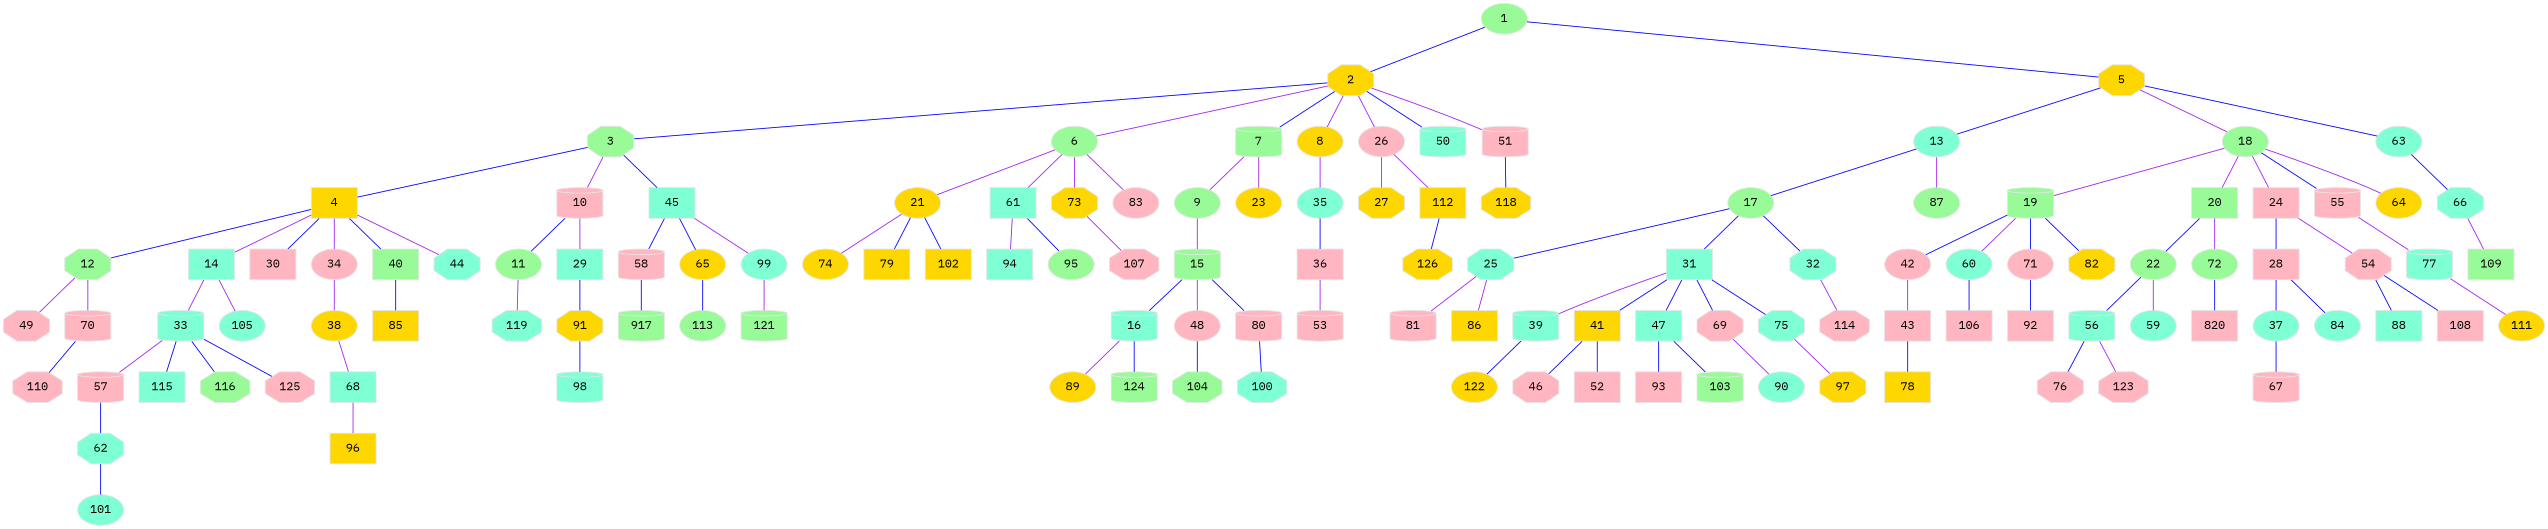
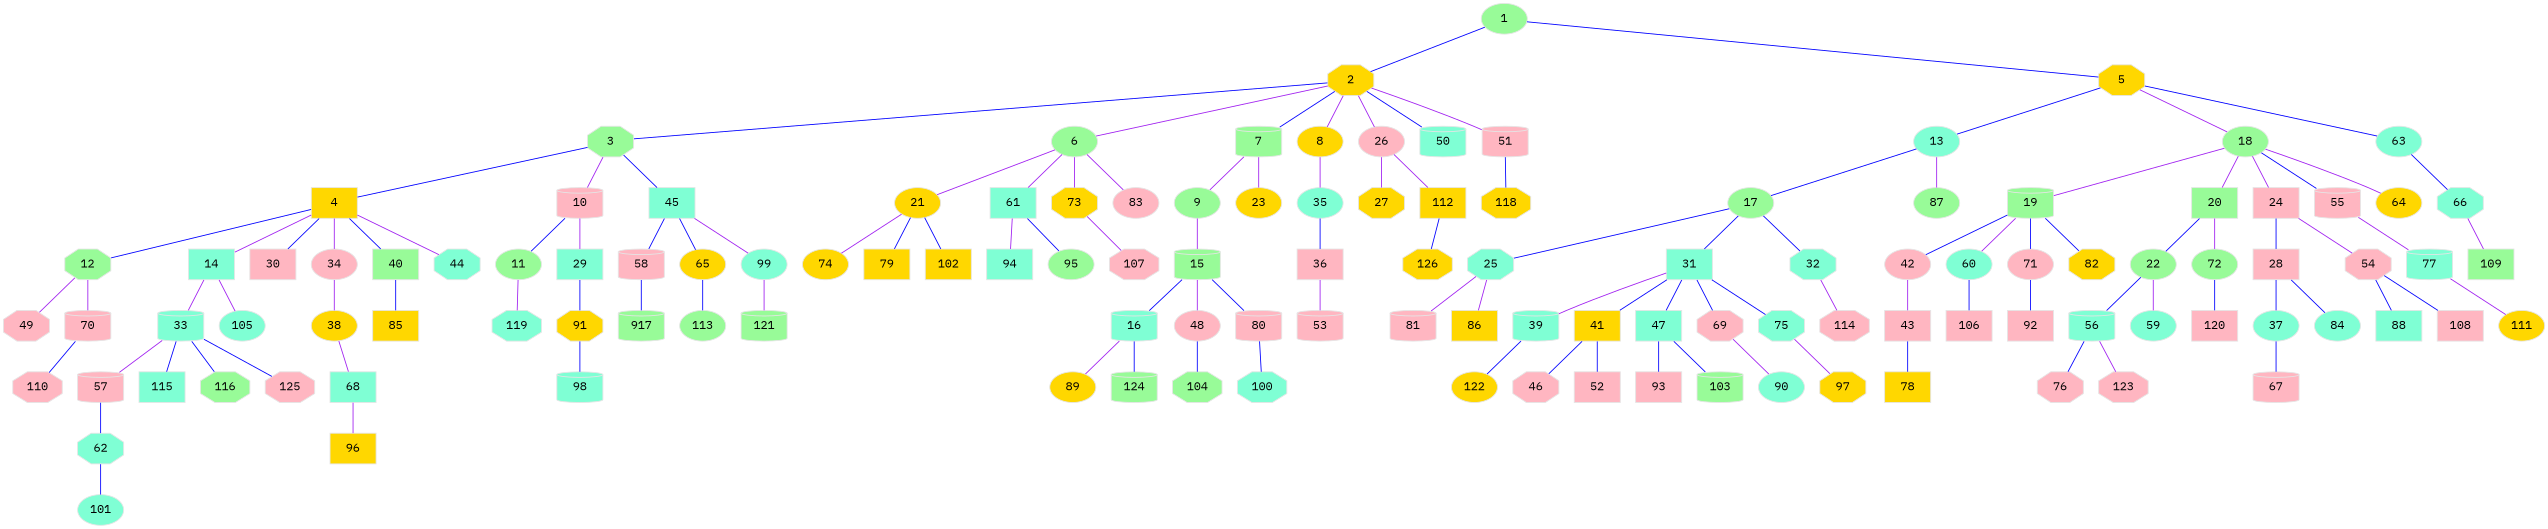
node "820": label "820" -> "120"
